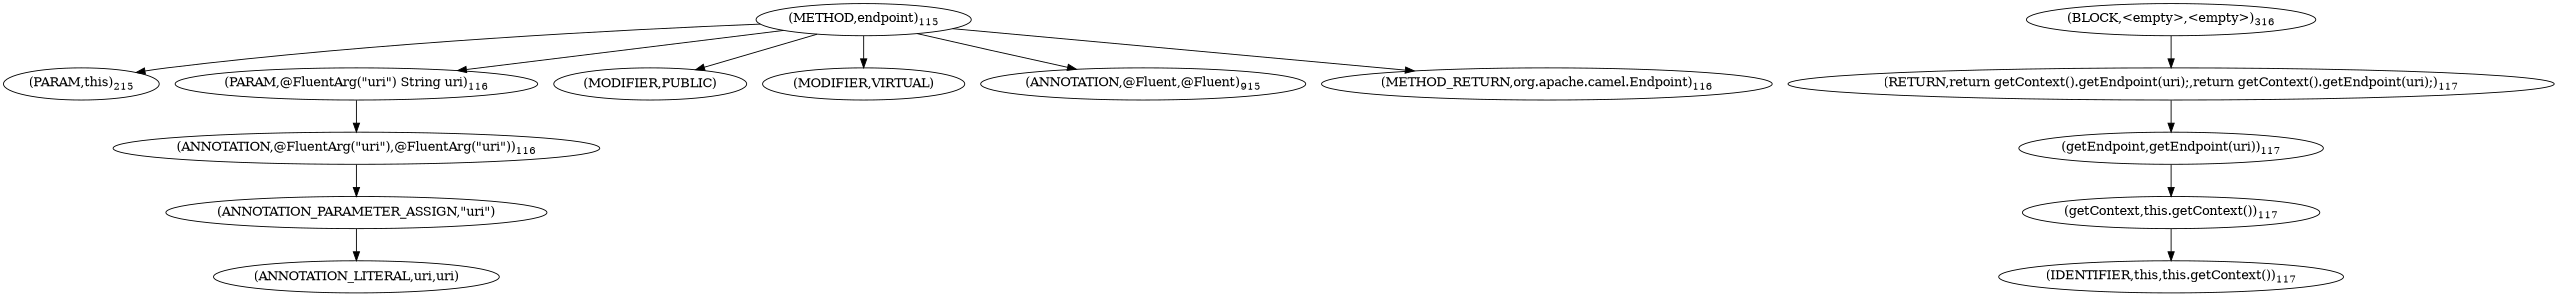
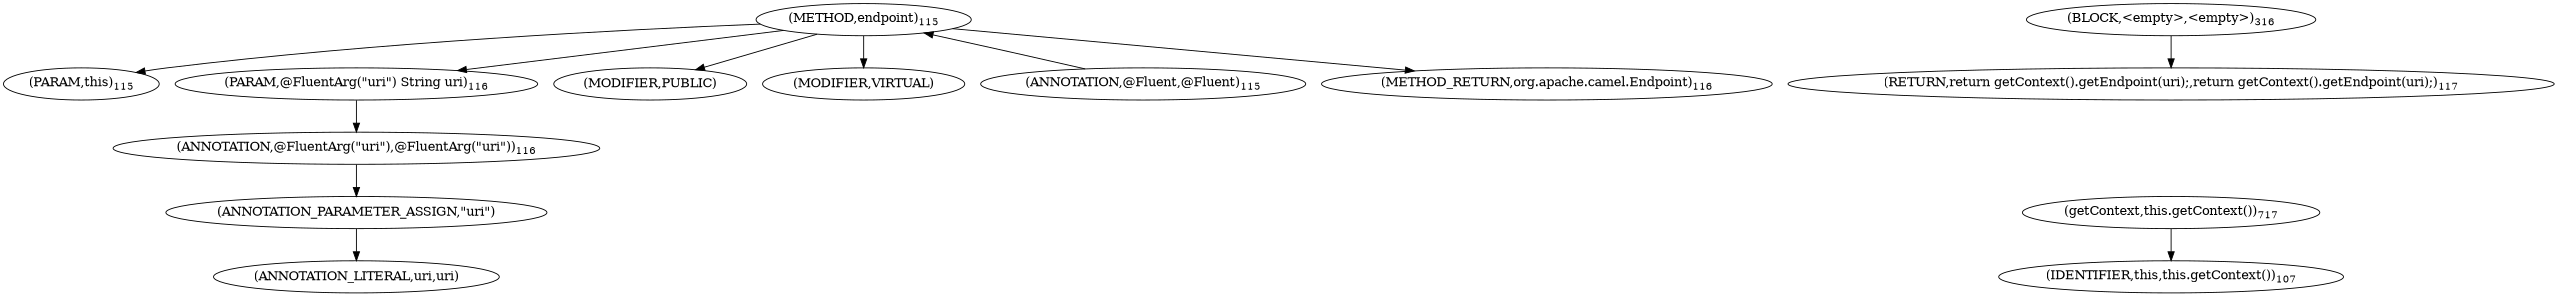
edge "(METHOD,endpoint)" -> "(ANNOTATION,@Fluent,@Fluent)": reversed
node "(PARAM,this)": text "215" -> "115"
node "(ANNOTATION,@Fluent,@Fluent)": text "915" -> "115"
node "(getEndpoint,getEndpoint(uri))": removed
node "(getContext,this.getContext())": text "117" -> "717"
node "(IDENTIFIER,this,this.getContext())": text "117" -> "107"
